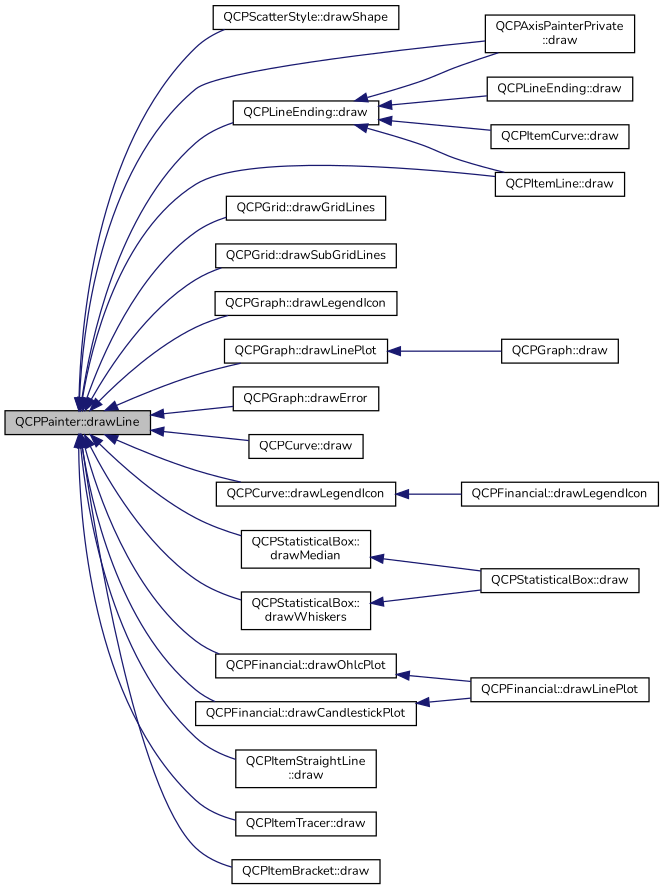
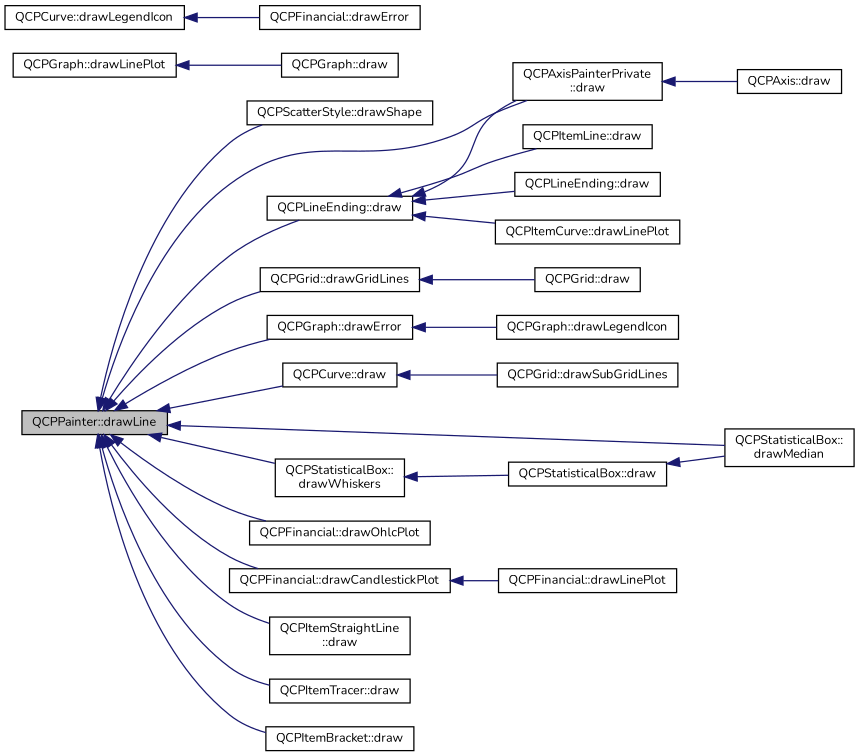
node "QCPAxis::draw": added
node "QCPItemCurve::draw": label "QCPItemCurve::draw" -> "QCPItemCurve::drawLinePlot"
edge "QCPItemLine::draw" -> "QCPPainter::drawLine": removed
node "QCPGrid::draw": added
edge "QCPGrid::drawSubGridLines" -> "QCPPainter::drawLine": now "QCPGrid::drawSubGridLines" -> "QCPCurve::draw"
edge "QCPGraph::drawLegendIcon" -> "QCPPainter::drawLine": now "QCPGraph::drawLegendIcon" -> "QCPGraph::drawError"
edge "QCPGraph::drawLinePlot" -> "QCPPainter::drawLine": removed
edge "QCPCurve::drawLegendIcon" -> "QCPPainter::drawLine": removed
node "QCPFinancial::drawLegendIcon": label "QCPFinancial::drawLegendIcon" -> "QCPFinancial::drawError"
edge "QCPStatisticalBox::draw" -> "QCPStatisticalBox:: drawMedian": reversed
edge "QCPFinancial::drawLinePlot" -> "QCPFinancial::drawOhlcPlot": removed
